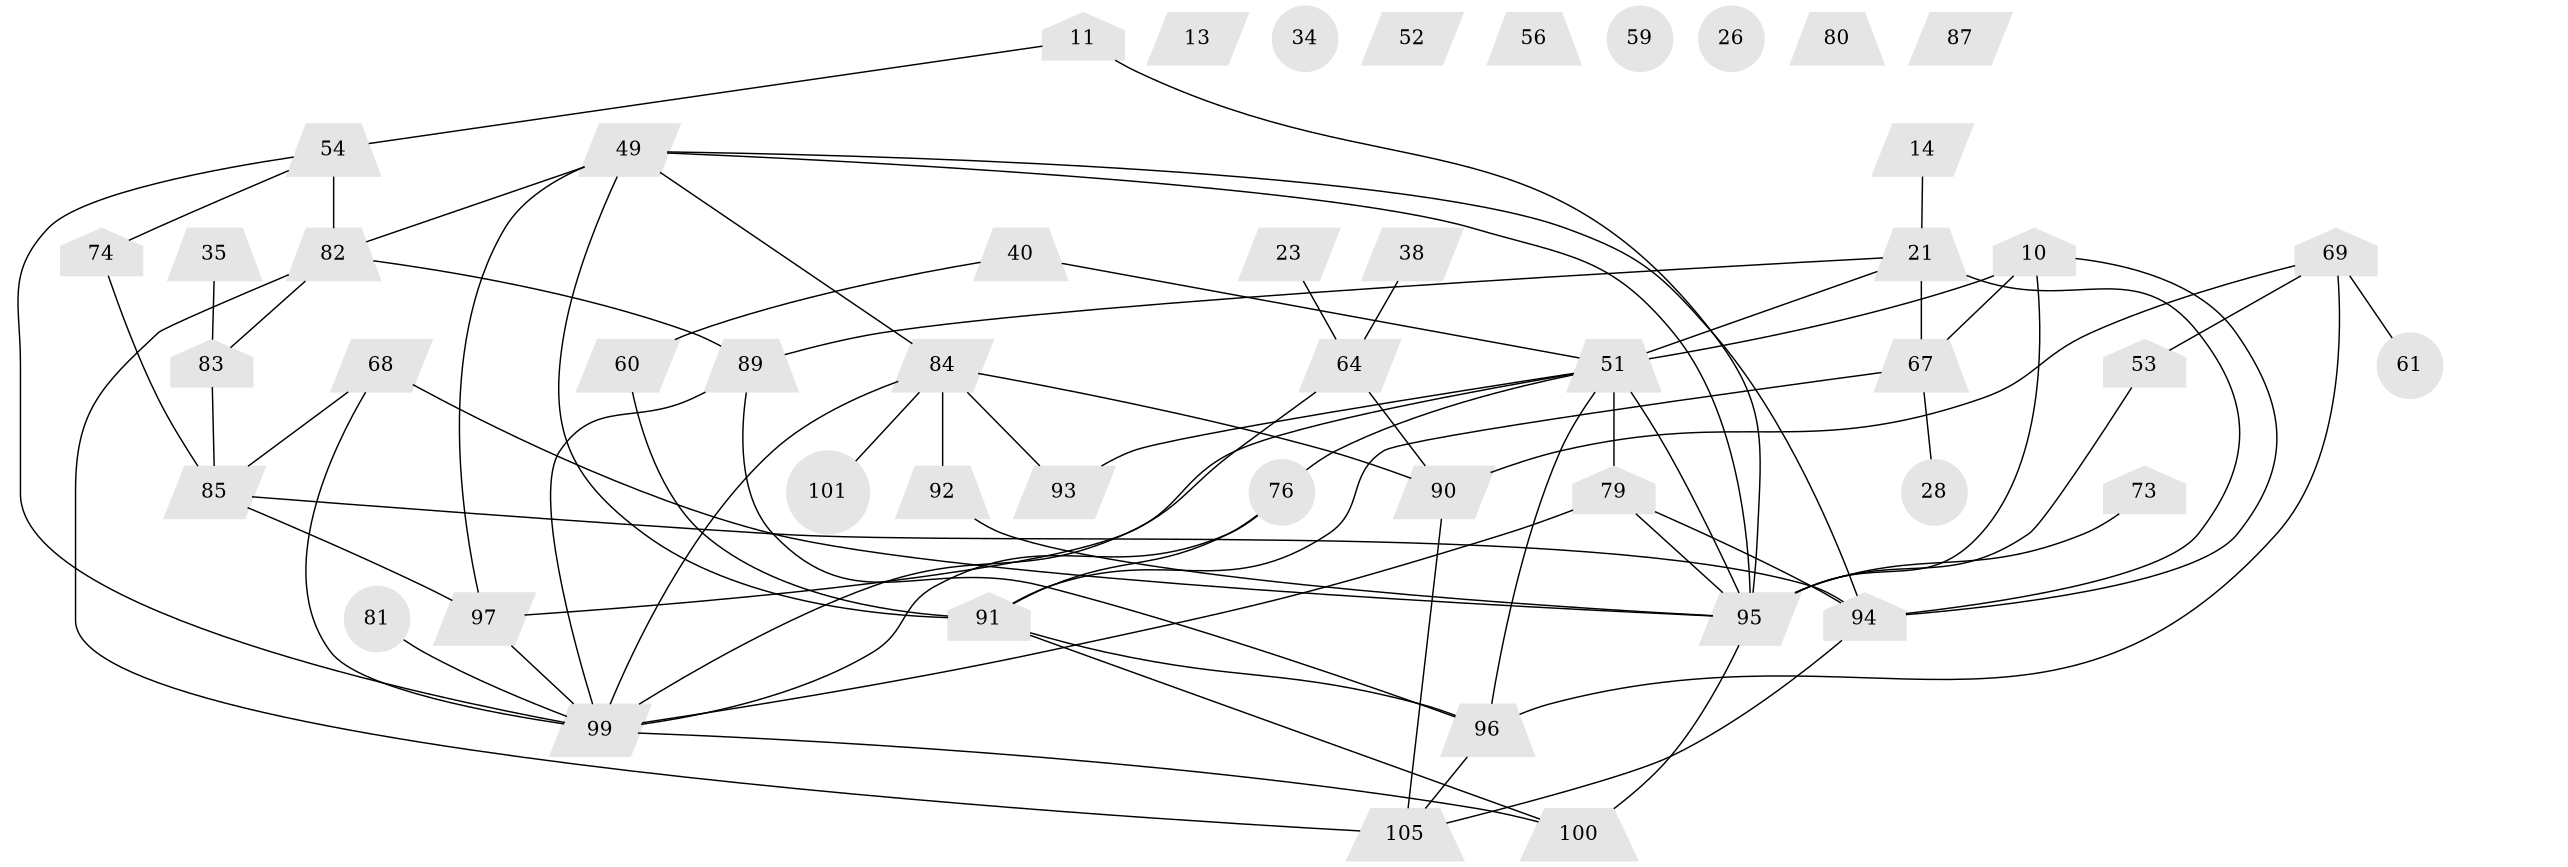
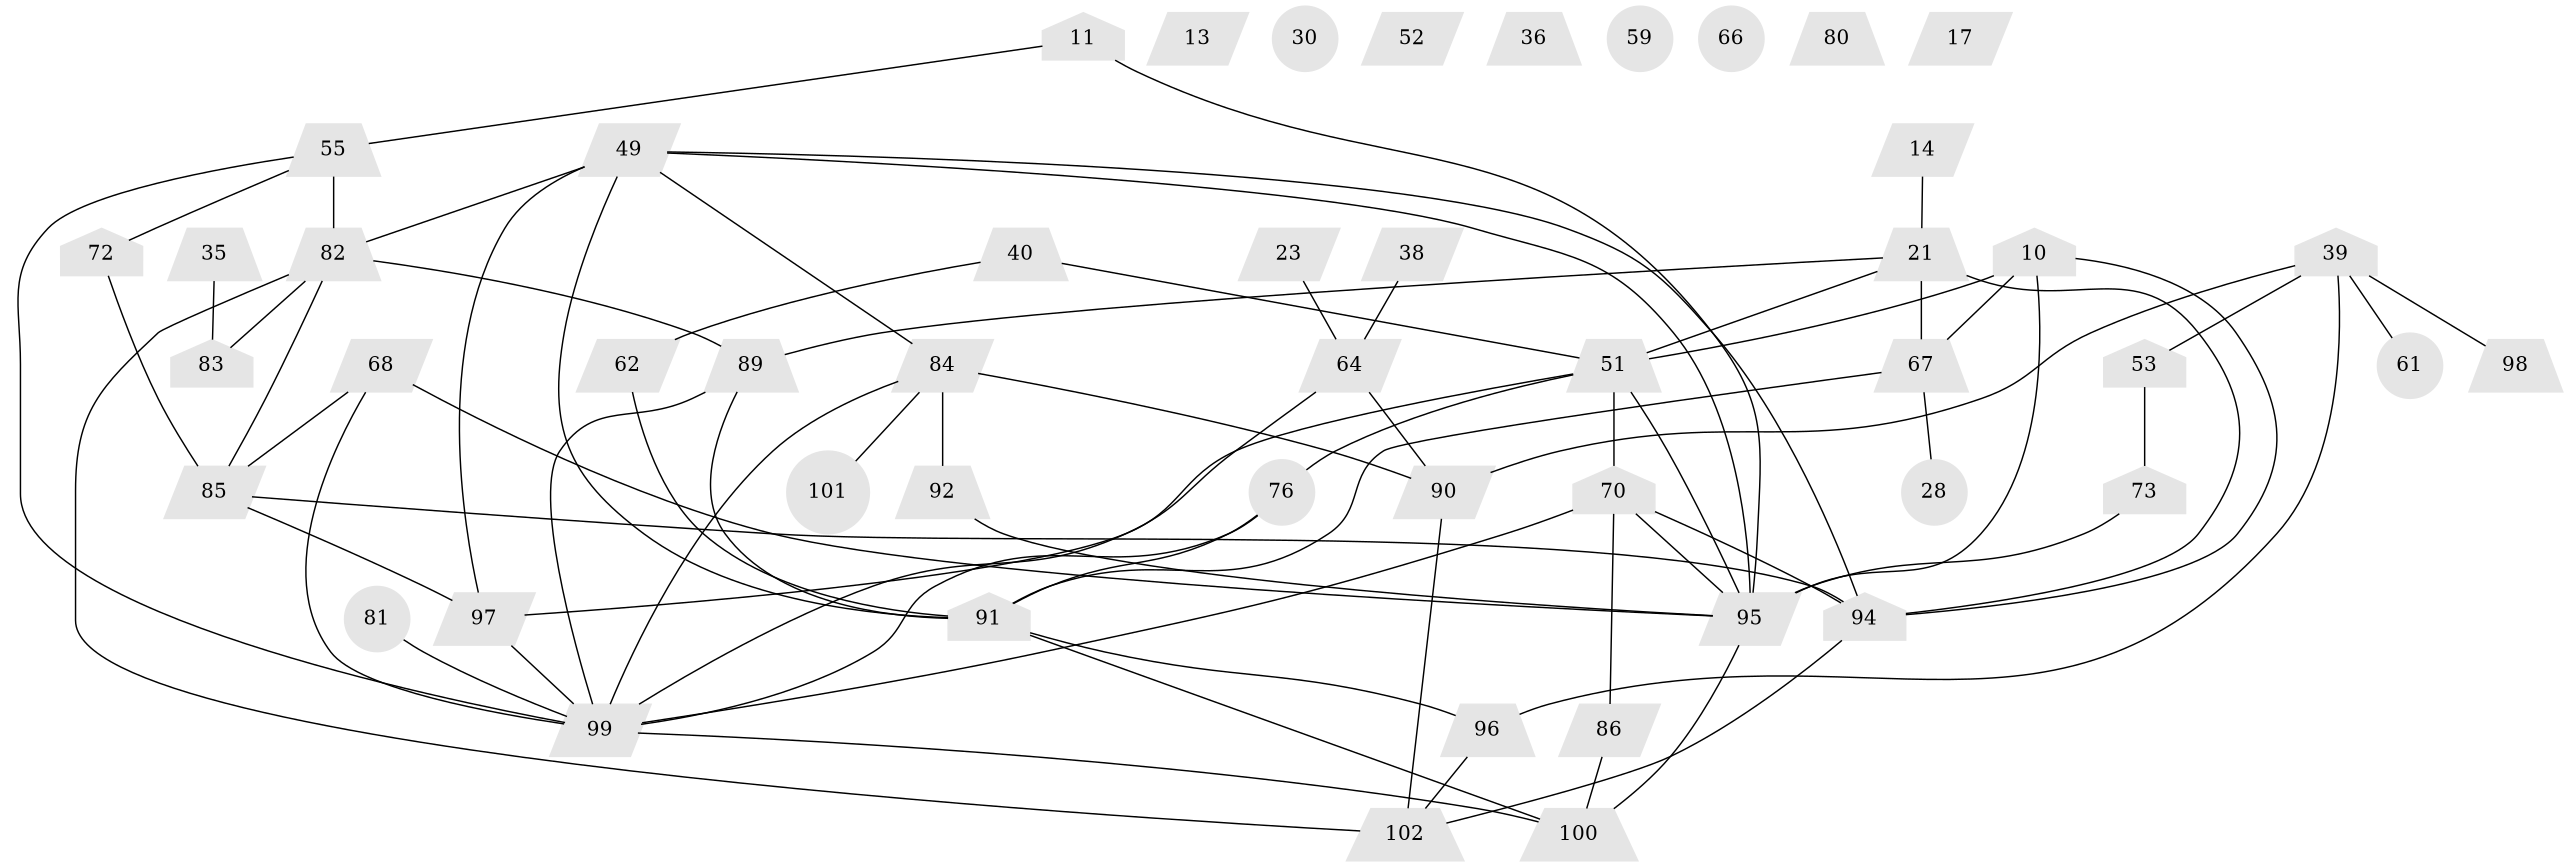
node "34": label "34" -> "30"
node "56": label "56" -> "36"
node "26": label "26" -> "66"
node "87": label "87" -> "17"
node "54": label "54" -> "55"
node "74": label "74" -> "72"
node "69": label "69" -> "39"
node "60": label "60" -> "62"
node "98": added
edge "83" -- "85": now "82" -- "85"
node "93": removed
node "79": label "79" -> "70"
edge "53" -- "95": now "53" -- "73"
edge "51" -- "96": removed
edge "89" -- "96": now "89" -- "91"
node "86": added
node "105": label "105" -> "102"
